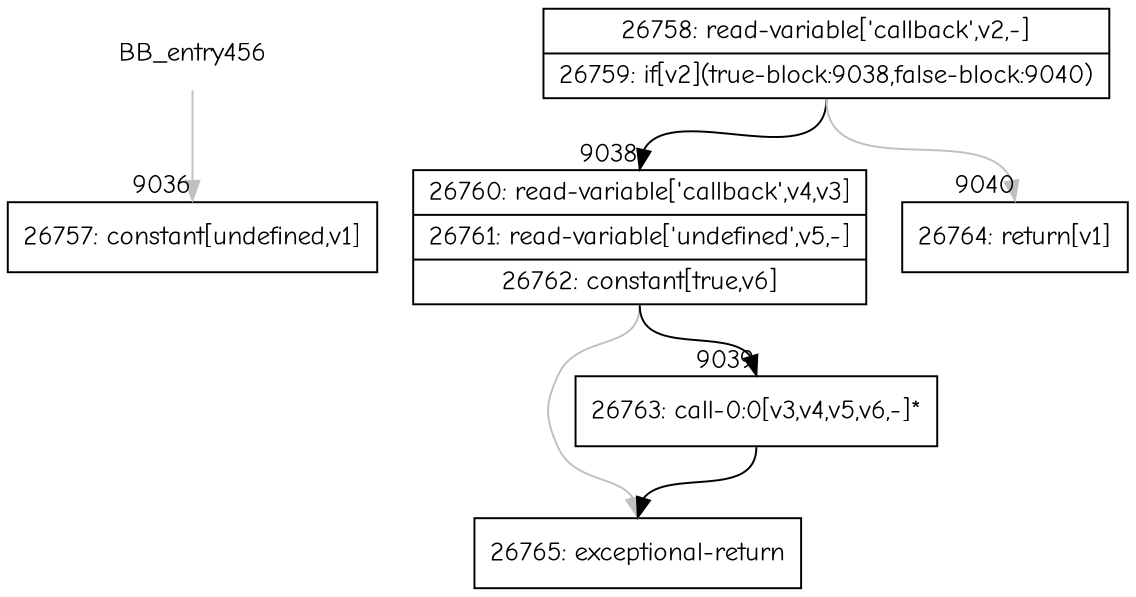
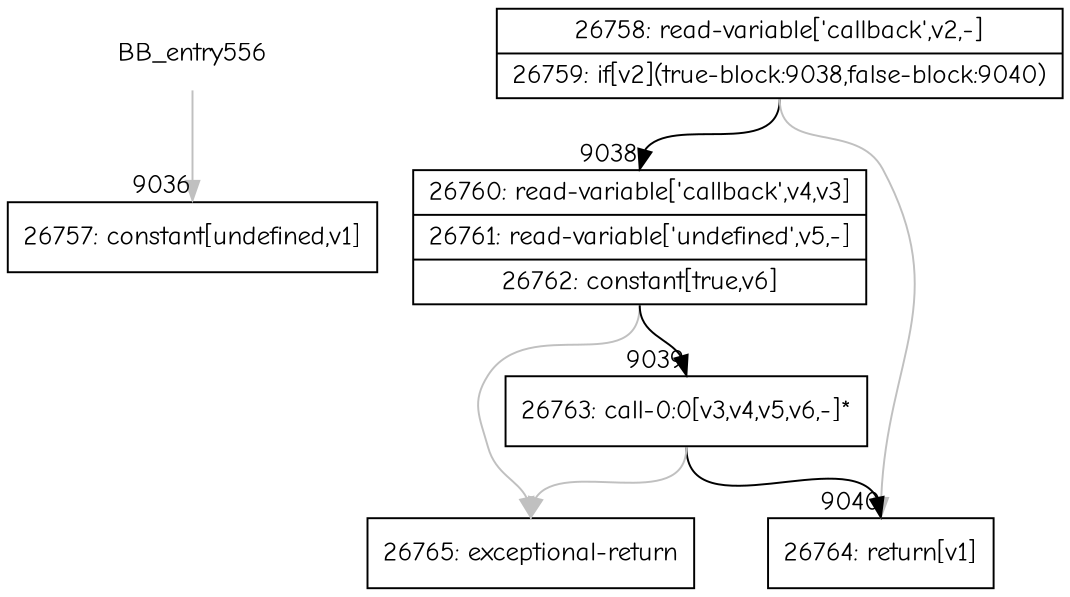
node "BB_entry456": label "BB_entry456" -> "BB_entry556"
edge "26763: call-0:0[v3,v4,v5,v6,-]*" -> "26765: exceptional-return": color black -> gray
edge "26763: call-0:0[v3,v4,v5,v6,-]*" -> "26764: return[v1]": added
